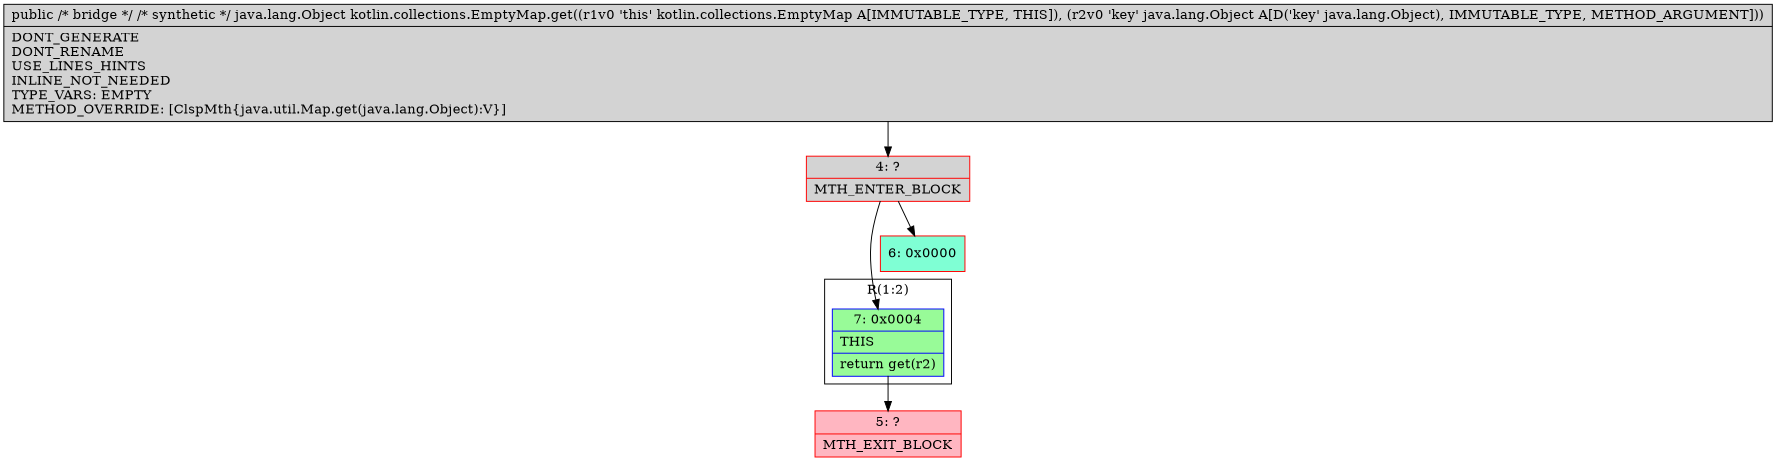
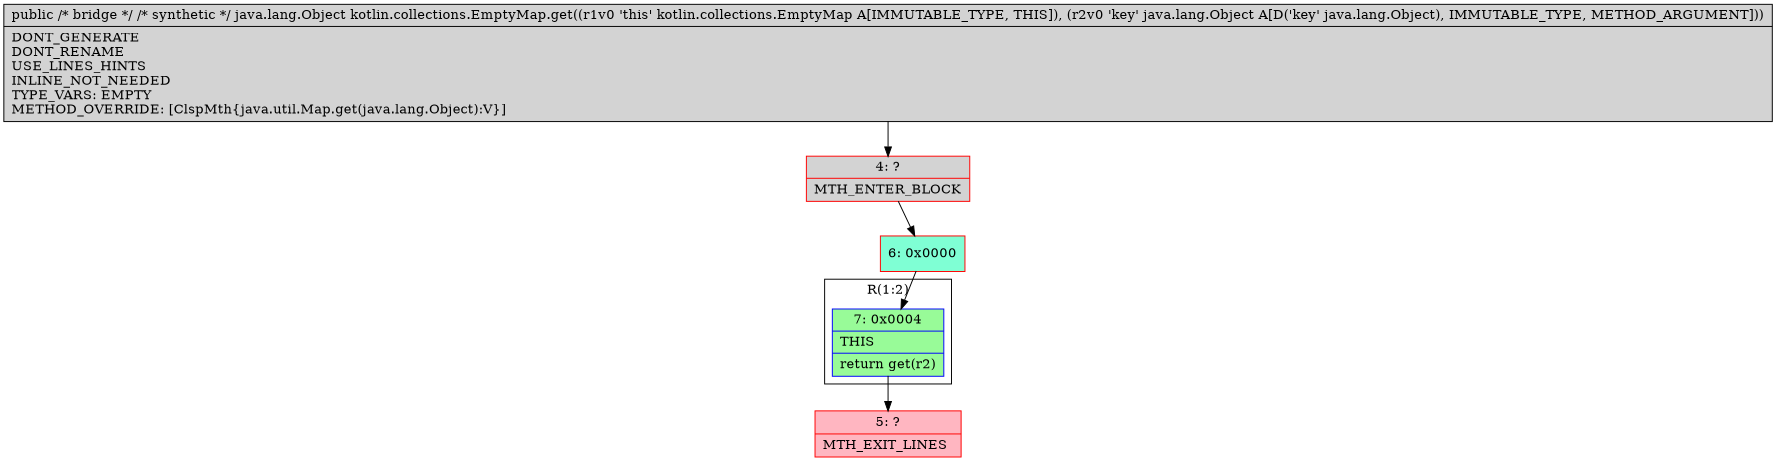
edge "4: ?" -> "7: 0x0004": now "6: 0x0000" -> "7: 0x0004"
node "5: ?": text "MTH_EXIT_BLOCK" -> "MTH_EXIT_LINES"
